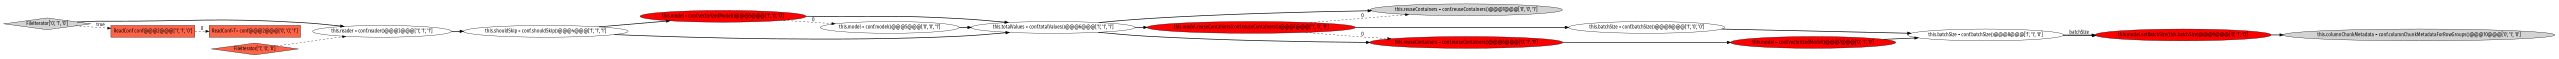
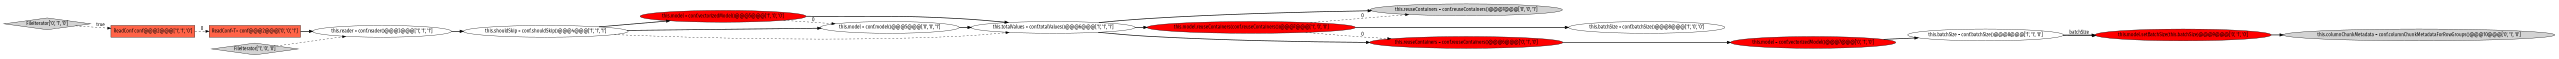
edge "FileIterator['0', '1', '0']" -> "this.reader = conf.reader()@@@3@@@['1', '1', '1']": now "ReadConf<T> conf@@@2@@@['0', '0', '1']" -> "this.reader = conf.reader()@@@3@@@['1', '1', '1']"
edge "this.shouldSkip = conf.shouldSkip()@@@4@@@['1', '1', '1']" -> "this.model = conf.model()@@@5@@@['0', '0', '1']": added
edge "this.batchSize = conf.batchSize()@@@8@@@['1', '0', '0']" -> "this.batchSize = conf.batchSize()@@@8@@@['1', '1', '0']": removed
edge "this.shouldSkip = conf.shouldSkip()@@@4@@@['1', '1', '1']" -> "this.totalValues = conf.totalValues()@@@6@@@['1', '1', '1']": style bold -> dashed
node "FileIterator['1', '0', '0']": fillcolor tomato -> lightgray
